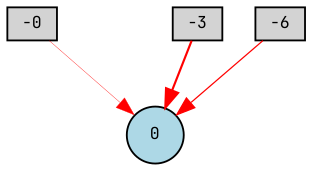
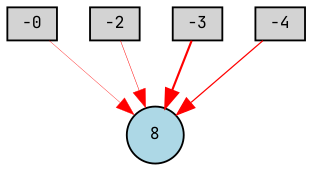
node "-2": added
node "-6": label "-6" -> "-4"
node "0": label "0" -> "8"
